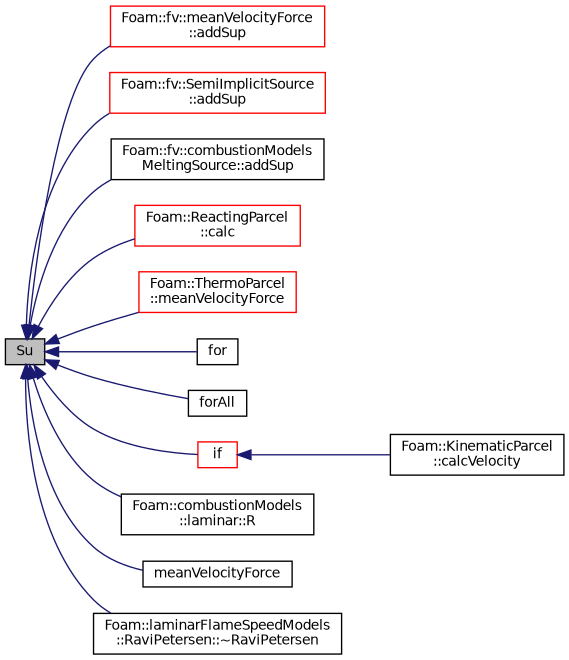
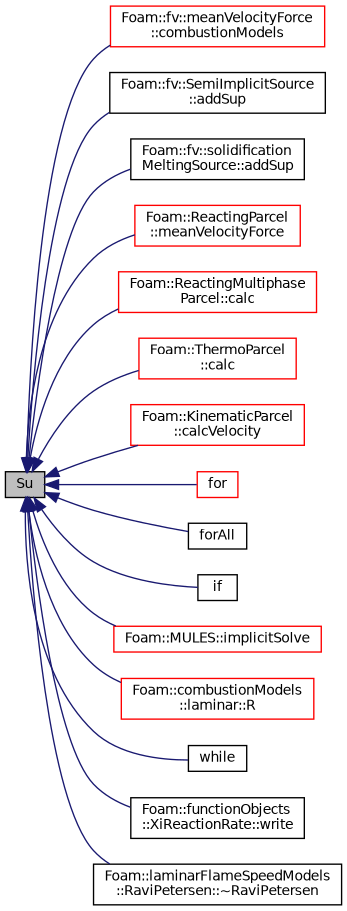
node "Foam::fv::meanVelocityForce ::addSup": label "Foam::fv::meanVelocityForce ::addSup" -> "Foam::fv::meanVelocityForce ::combustionModels"
node "Foam::fv::SemiImplicitSource ::addSup": color red -> black
node "Foam::fv::combustionModels MeltingSource::addSup": label "Foam::fv::combustionModels MeltingSource::addSup" -> "Foam::fv::solidification MeltingSource::addSup"
node "Foam::ReactingParcel ::calc": label "Foam::ReactingParcel ::calc" -> "Foam::ReactingParcel ::meanVelocityForce"
node "Foam::ReactingMultiphase Parcel::calc": added
node "Foam::ThermoParcel ::meanVelocityForce": label "Foam::ThermoParcel ::meanVelocityForce" -> "Foam::ThermoParcel ::calc"
node "for": color black -> red
node "if": color red -> black
edge "Foam::KinematicParcel ::calcVelocity" -> "if": now "Foam::KinematicParcel ::calcVelocity" -> "Su"
node "Foam::KinematicParcel ::calcVelocity": color black -> red
node "Foam::combustionModels ::laminar::R": color black -> red
node "meanVelocityForce": label "meanVelocityForce" -> "while"
node "Foam::MULES::implicitSolve": added
node "Foam::functionObjects ::XiReactionRate::write": added
